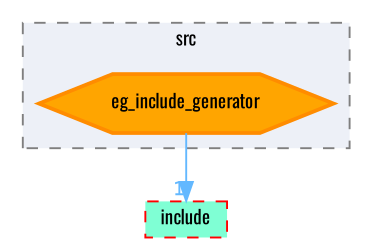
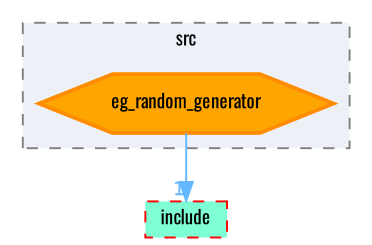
node "eg_include_generator": label "eg_include_generator" -> "eg_random_generator"
